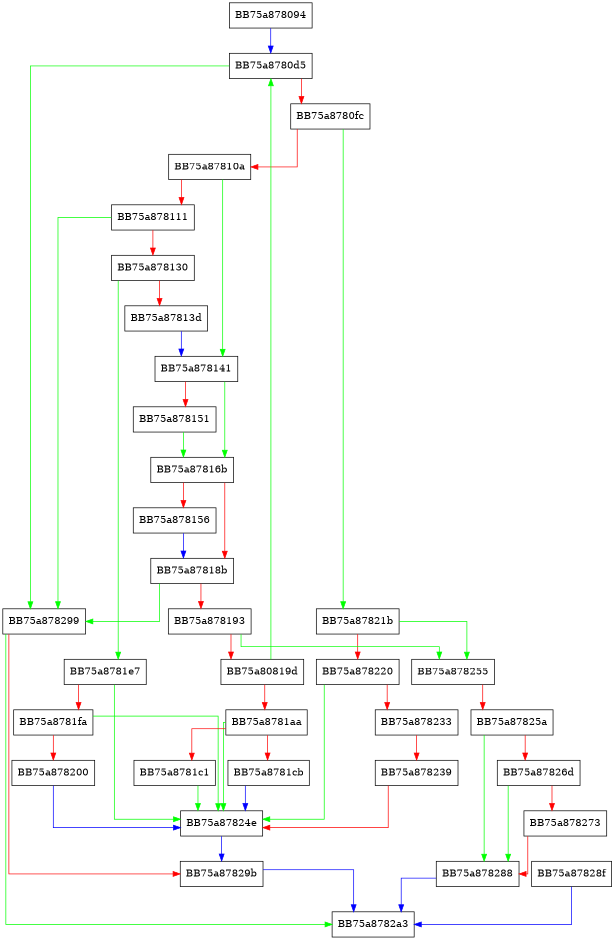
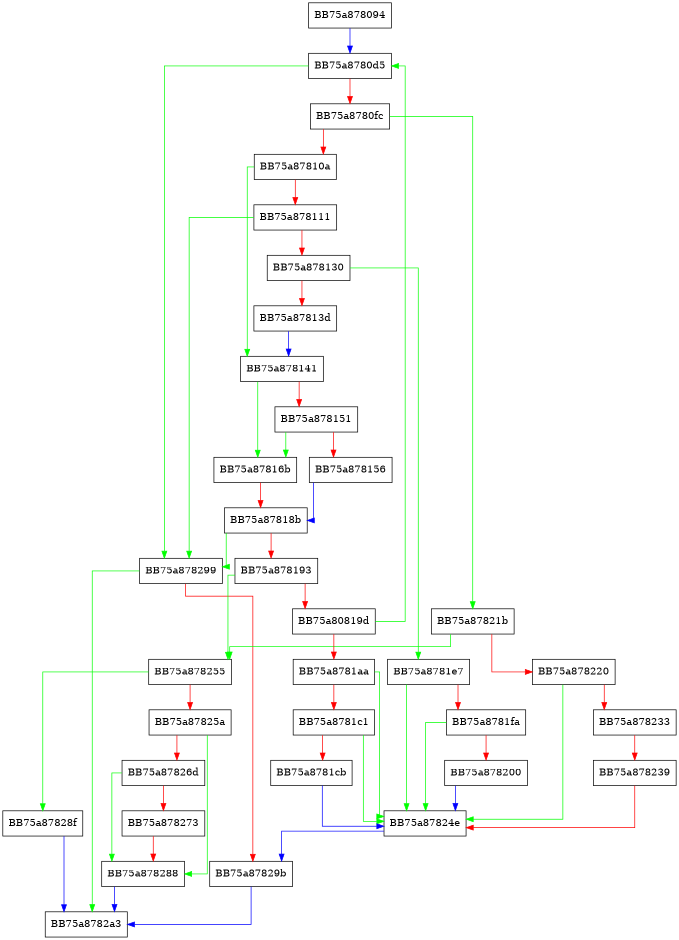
edge "BB75a87816b" -> "BB75a878156": now "BB75a878151" -> "BB75a878156"
edge "BB75a878255" -> "BB75a87828f": added
edge "BB75a8781aa" -> "BB75a8781cb": now "BB75a8781c1" -> "BB75a8781cb"
